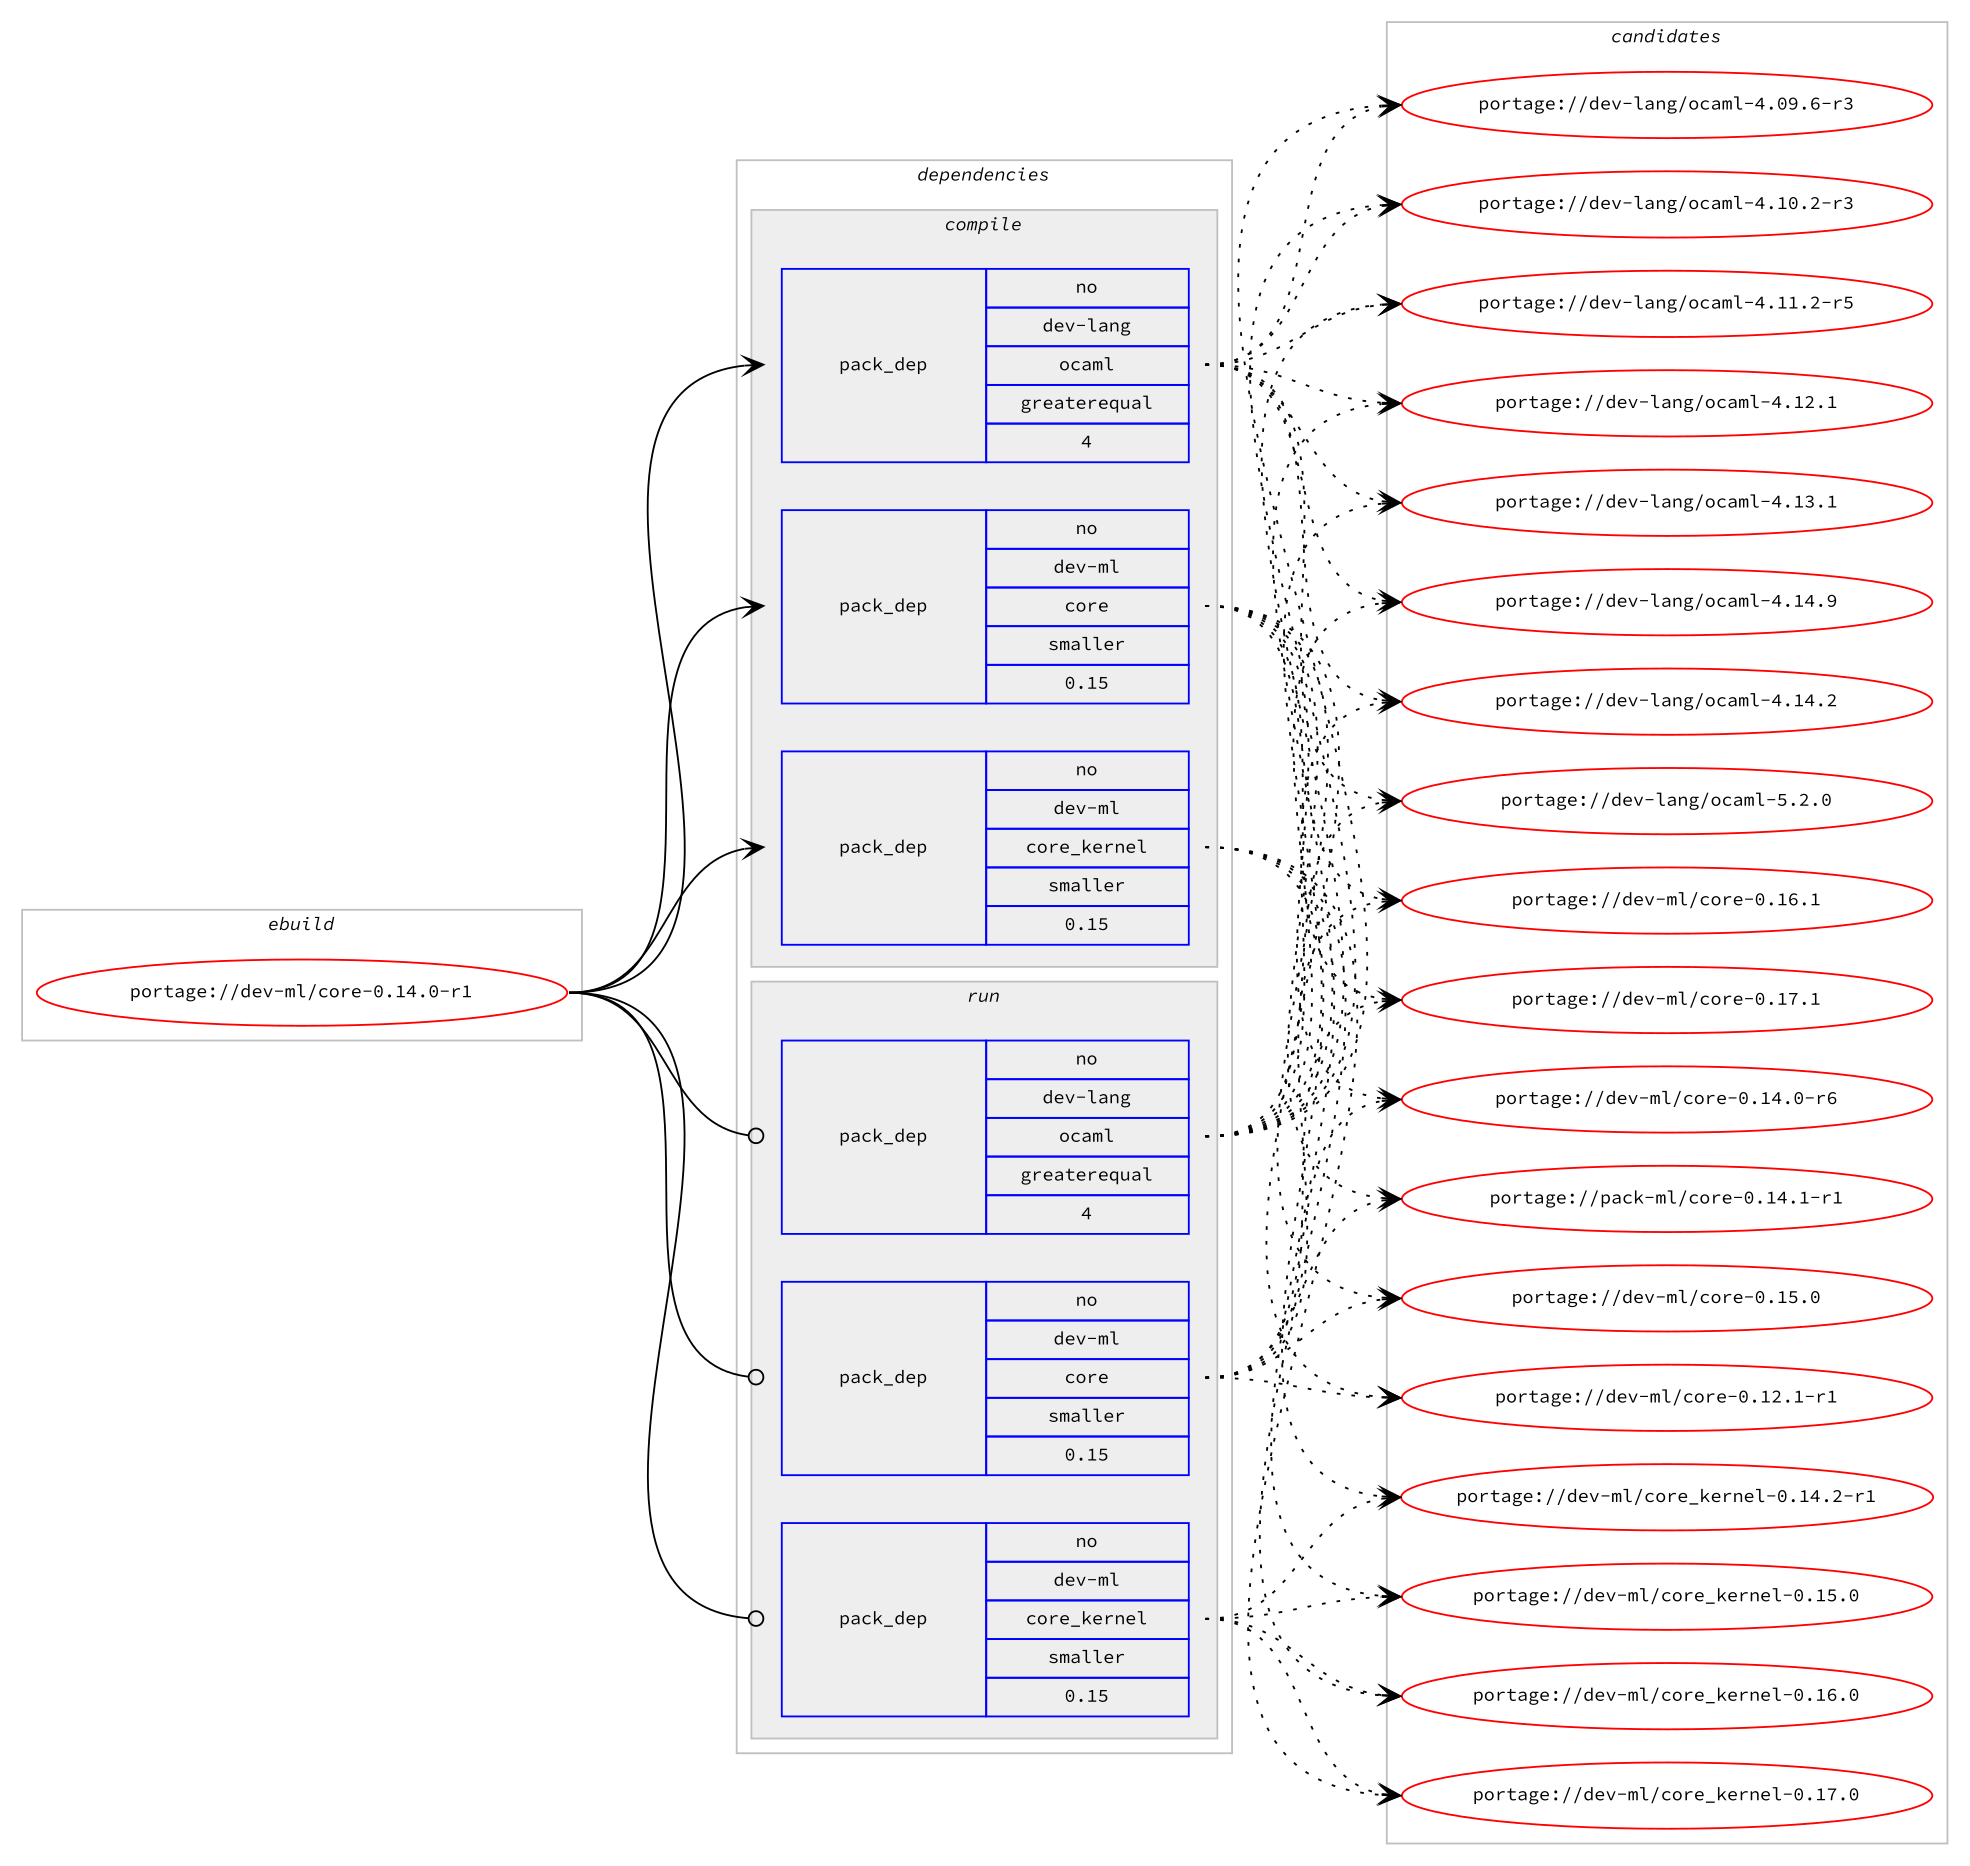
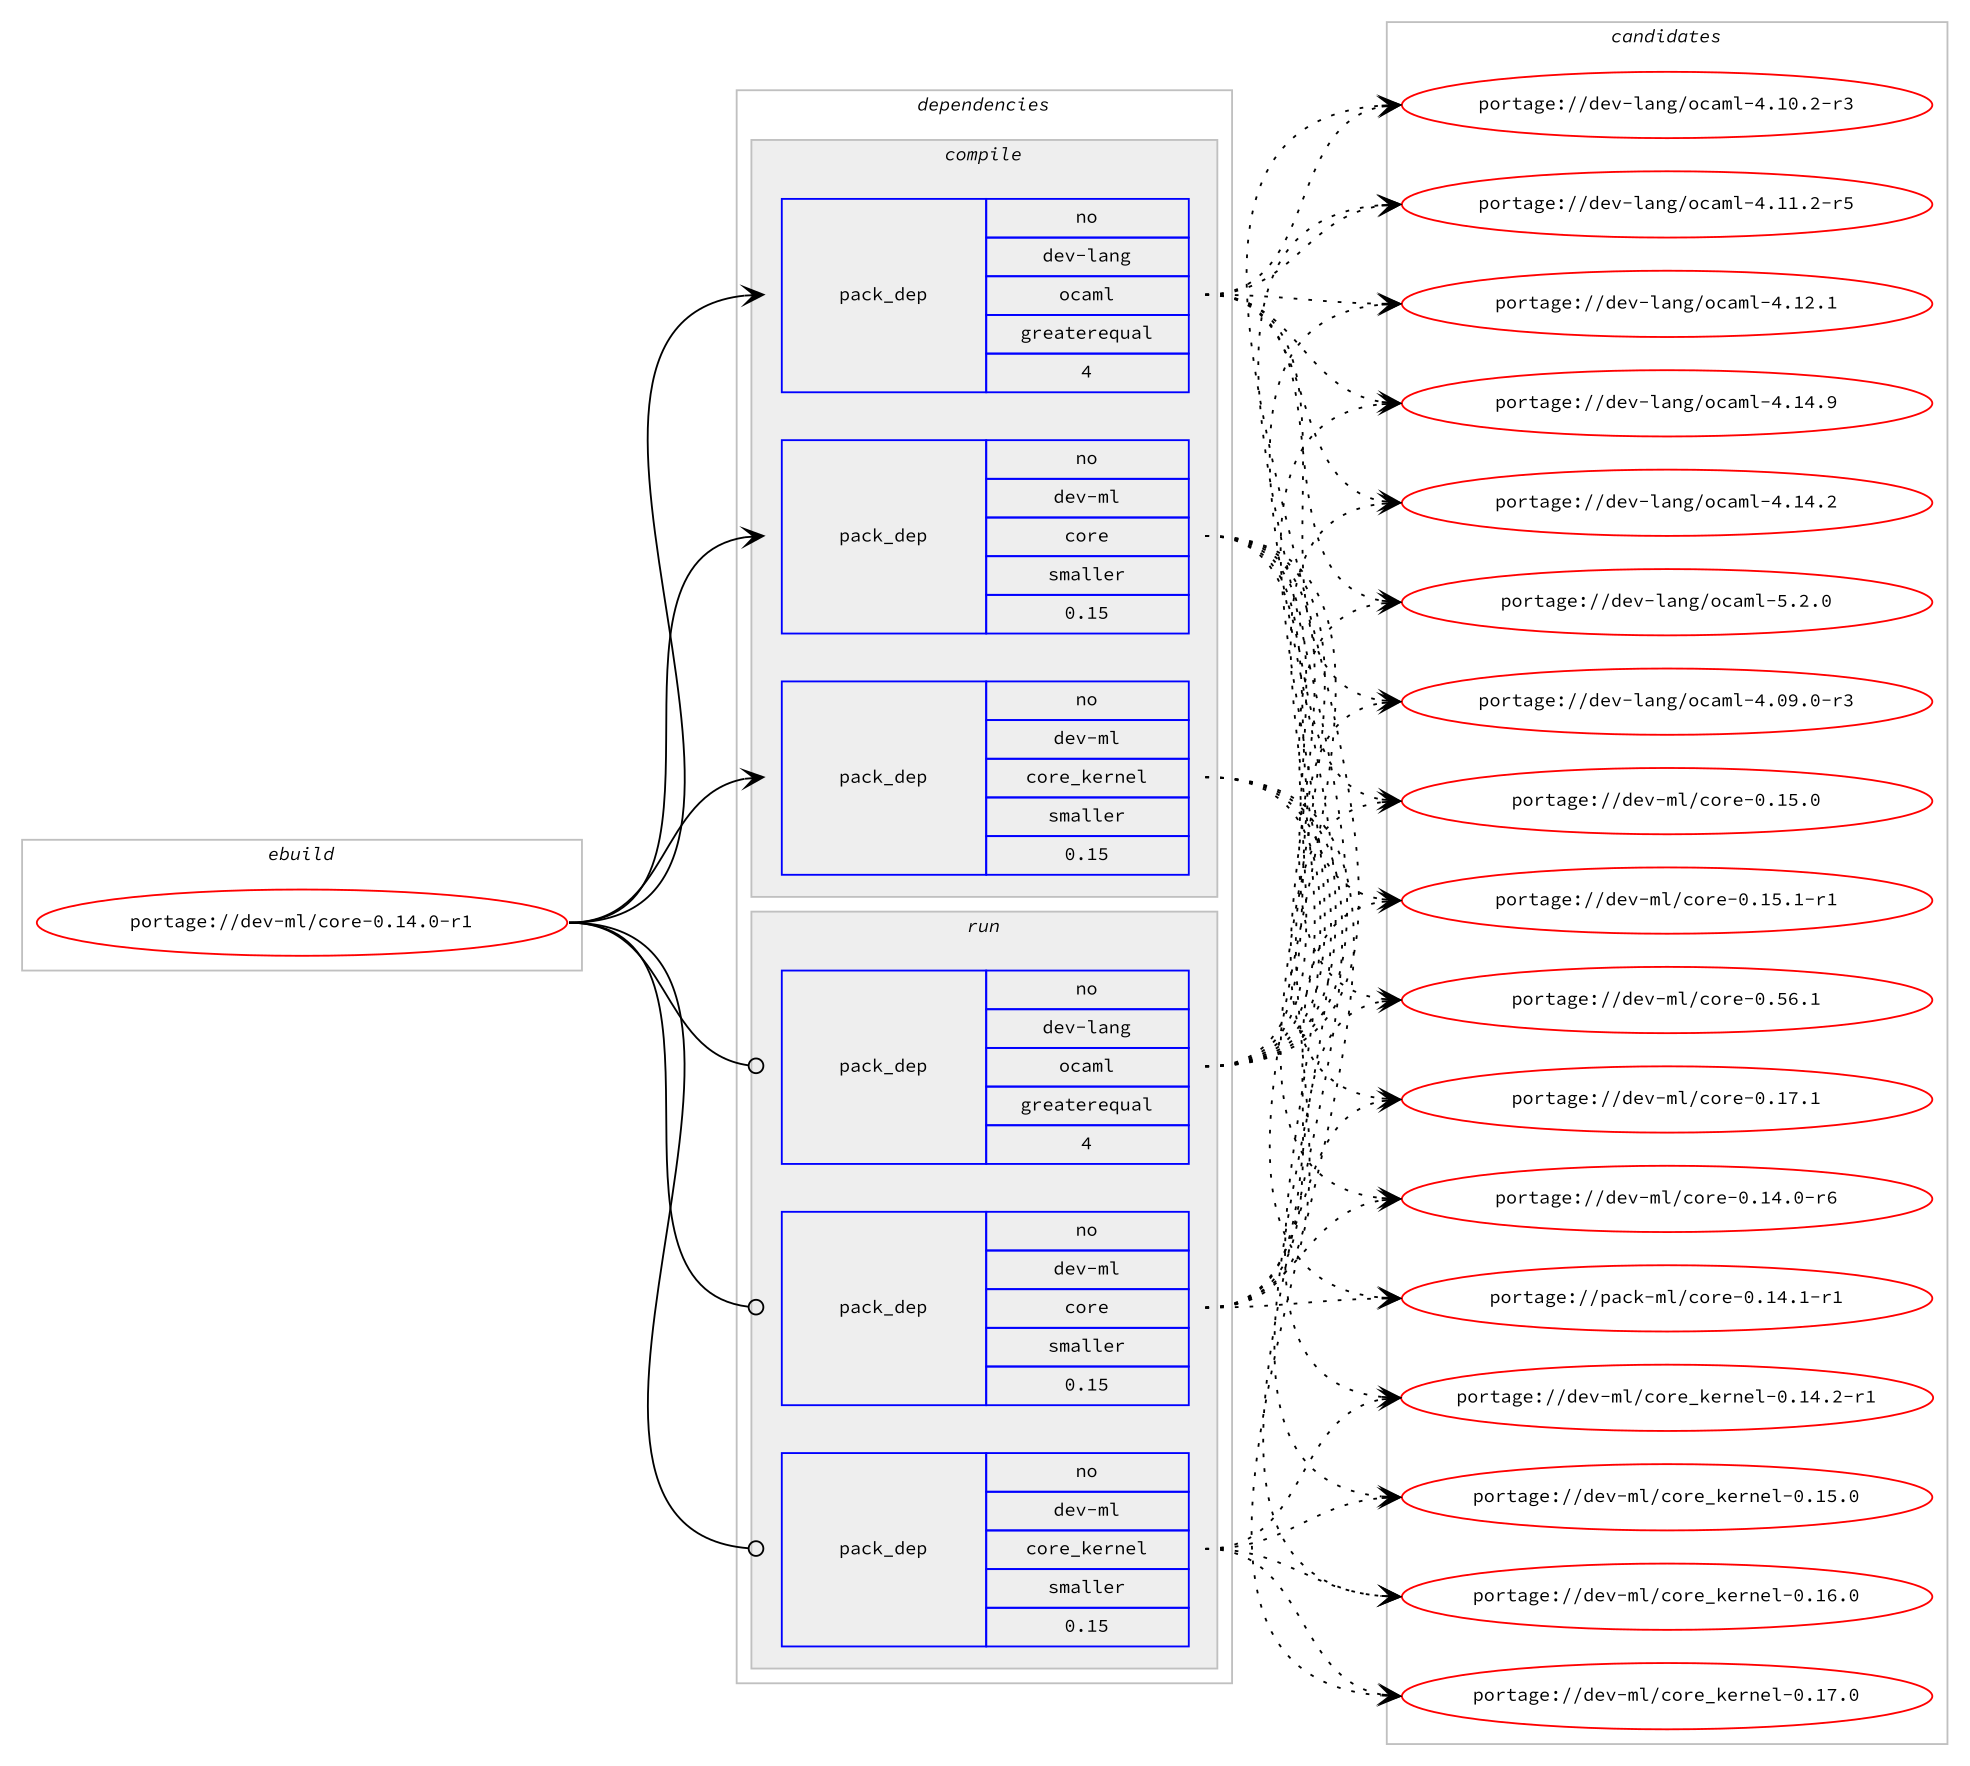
node "portage://dev-lang/ocaml-4.09.6-r3": label "portage://dev-lang/ocaml-4.09.6-r3" -> "portage://dev-lang/ocaml-4.09.0-r3"
node "portage://dev-lang/ocaml-4.13.1": removed
node "portage://dev-ml/core-0.16.1": label "portage://dev-ml/core-0.16.1" -> "portage://dev-ml/core-0.56.1"
node "portage://dev-ml/core-0.12.1-r1": label "portage://dev-ml/core-0.12.1-r1" -> "portage://dev-ml/core-0.15.1-r1"
